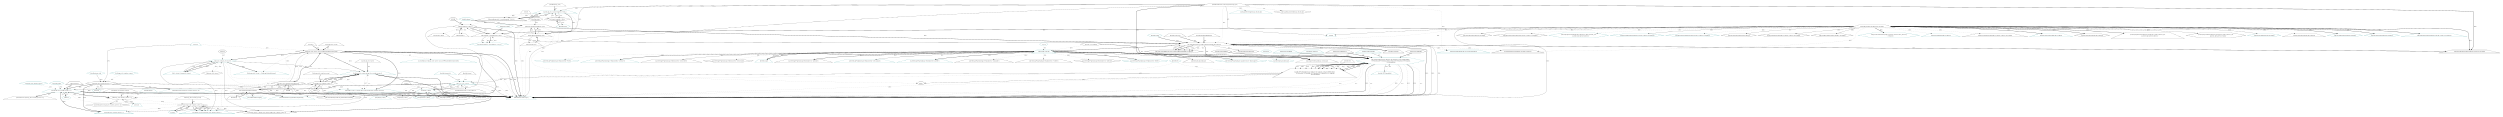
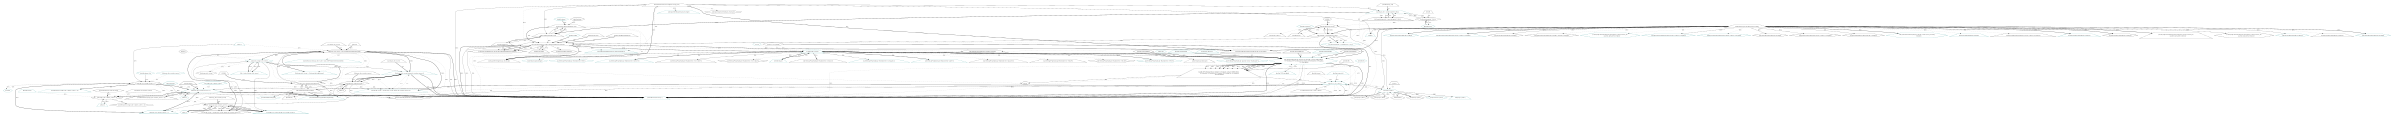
edge "(Call,(ExceptionInfo *) NULL)" -> "(MethodReturn,static Image *)": now "(Call,exception != (ExceptionInfo *) NULL)" -> "(MethodReturn,static Image *)"
edge "(Call,(size_t)TIFFNumberOfDirectories(tiff))" -> "1000268": reversed
node "(ControlStructure,goto next_tiff_frame;)": added
